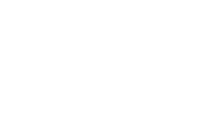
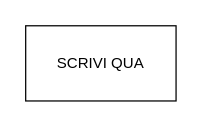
node "SCRIVI QUA": added
